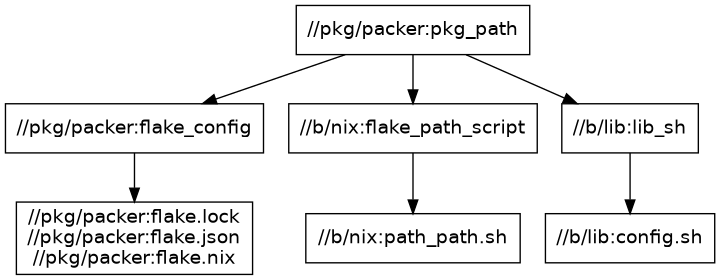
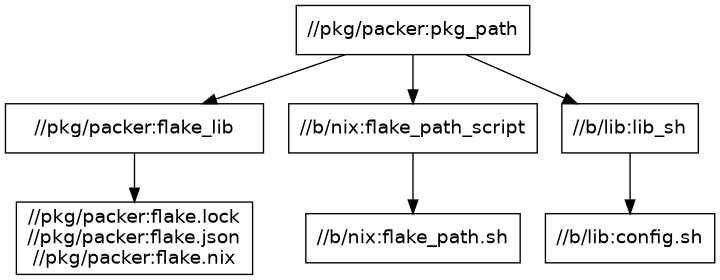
node "//pkg/packer:flake_config": label "//pkg/packer:flake_config" -> "//pkg/packer:flake_lib"
node "//b/nix:path_path.sh": label "//b/nix:path_path.sh" -> "//b/nix:flake_path.sh"
